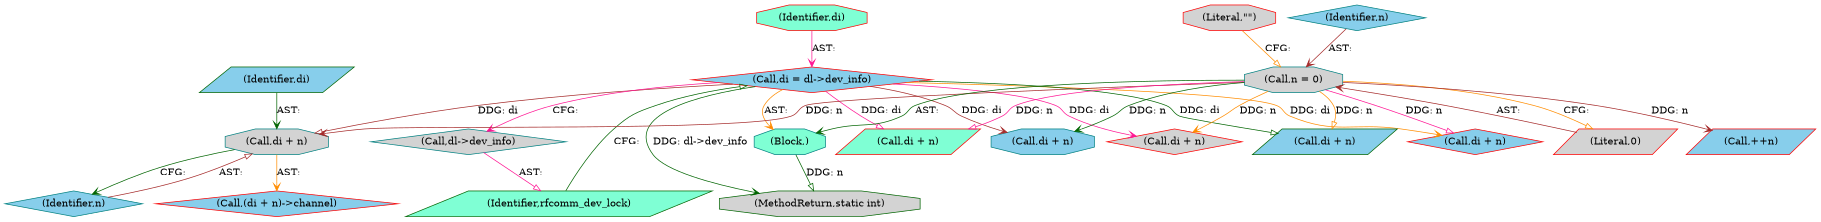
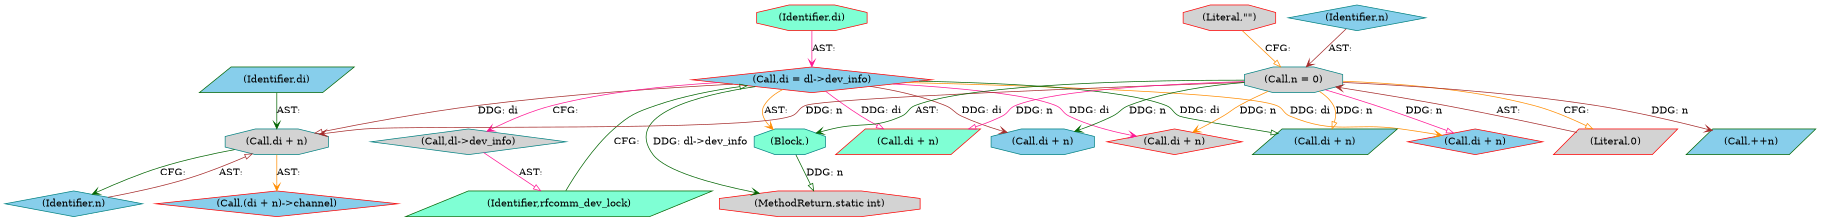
node "(Call,++n)": color red -> darkgreen
node "(MethodReturn,static int)": color darkgreen -> red
